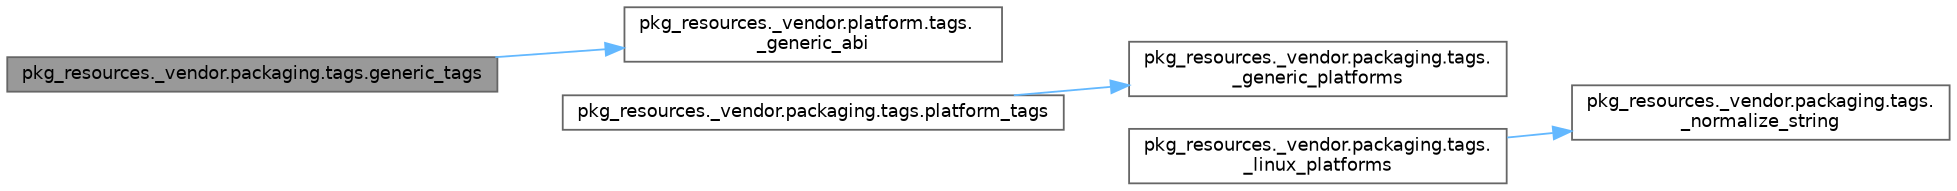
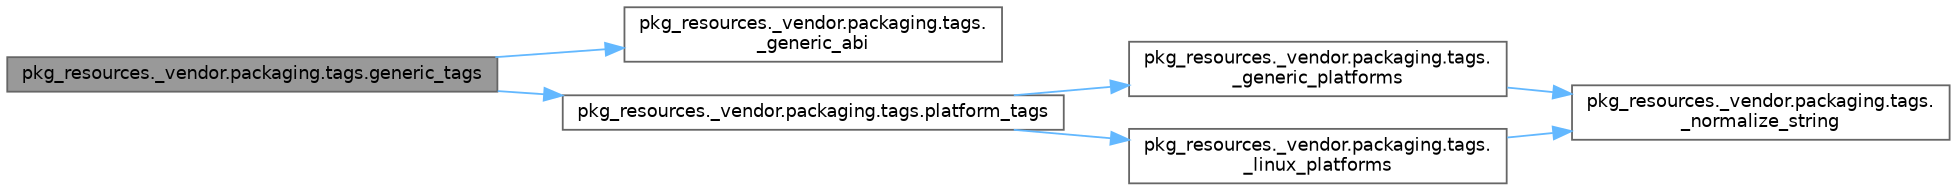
node "pkg_resources._vendor.platform.tags. _generic_abi": label "pkg_resources._vendor.platform.tags. _generic_abi" -> "pkg_resources._vendor.packaging.tags. _generic_abi"
edge "pkg_resources._vendor.packaging.tags. _generic_platforms" -> "pkg_resources._vendor.packaging.tags. _normalize_string": added
edge "pkg_resources._vendor.packaging.tags.generic_tags" -> "pkg_resources._vendor.packaging.tags.platform_tags": added
edge "pkg_resources._vendor.packaging.tags.platform_tags" -> "pkg_resources._vendor.packaging.tags. _linux_platforms": added
